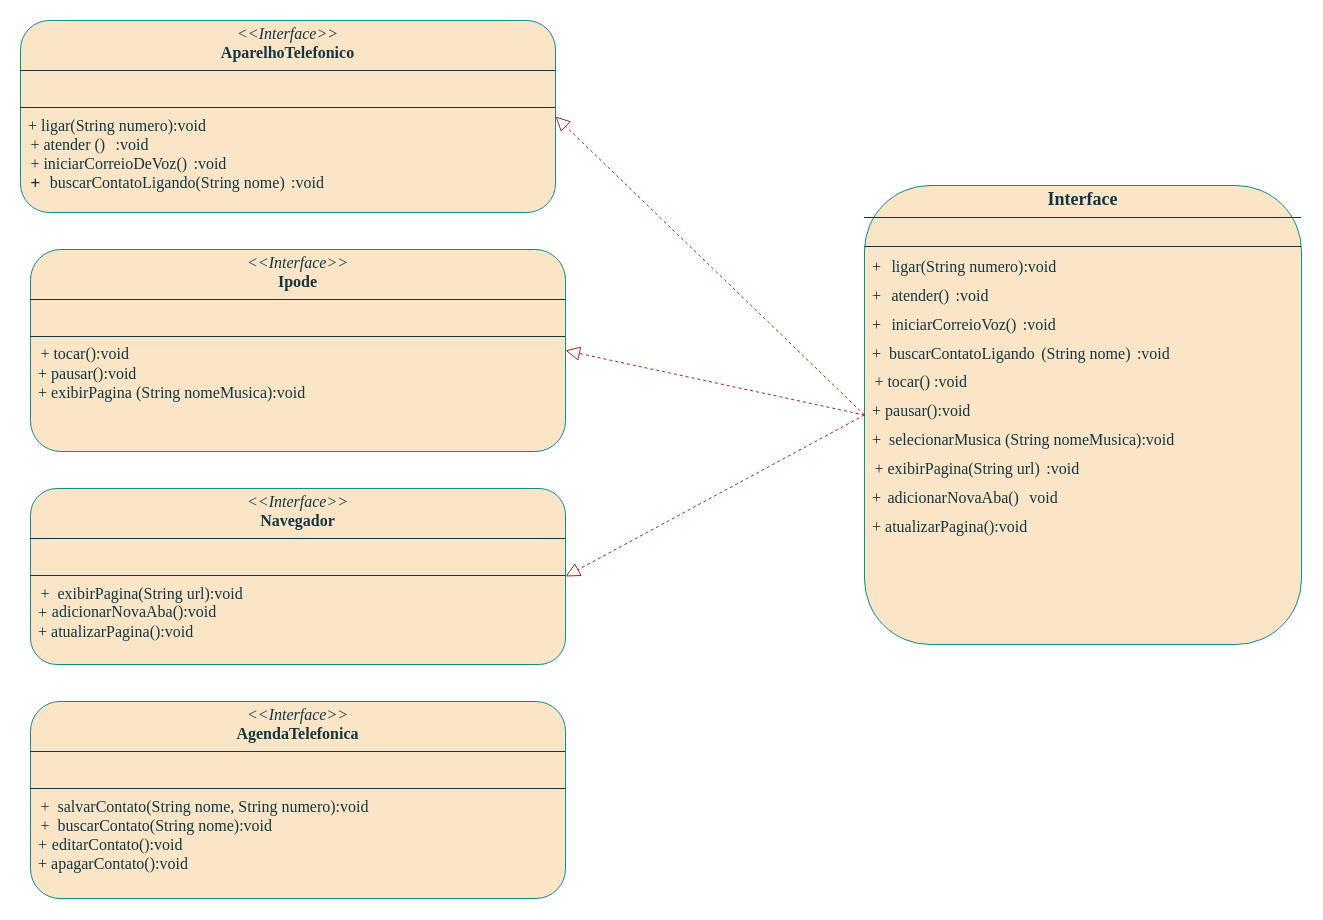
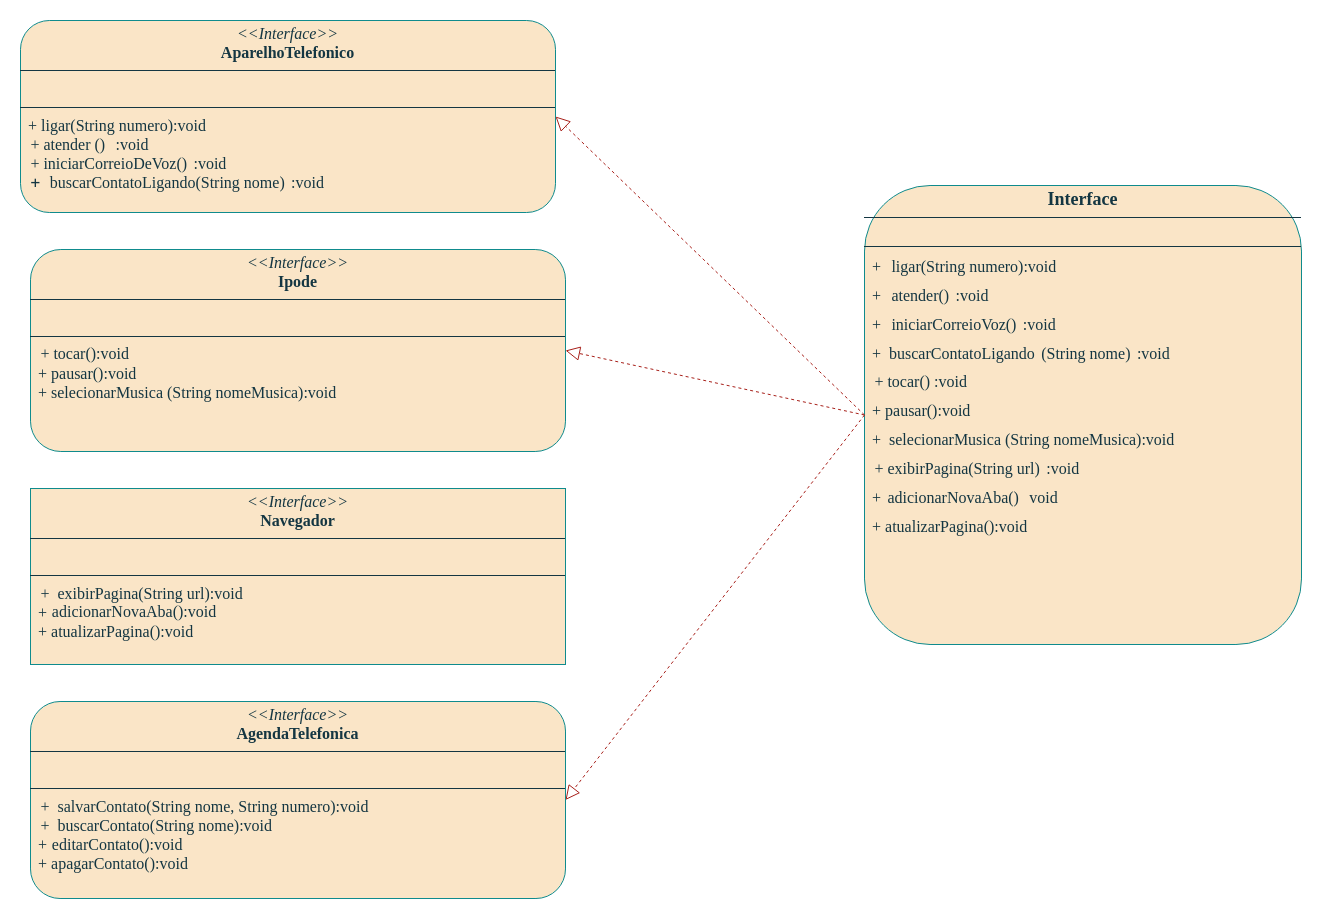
node "<<Interface>> Ipode + tocar():void + pausar():void + exibirPagina (String nomeMusica):void": label "<<Interface>> Ipode + tocar():void + pausar():void + exibirPagina (String nomeMusica):void" -> "<<Interface>> Ipode + tocar():void + pausar():void + selecionarMusica (String nomeMusica):void"
edge "Interface + ligar(String numero):void + atender():void + iniciarCorreioVoz():void + buscarContatoLigando(String nome):void + tocar() :void + pausar():void + selecionarMusica (String nomeMusica):void + exibirPagina(String url):void +adicionarNovaAba() void + atualizarPagina():void" -> "<<Interface>> Navegador + exibirPagina(String url):void +adicionarNovaAba():void + atualizarPagina():void": removed
node "<<Interface>> Navegador + exibirPagina(String url):void +adicionarNovaAba():void + atualizarPagina():void": shape rounded rectangle -> rectangle
edge "Interface + ligar(String numero):void + atender():void + iniciarCorreioVoz():void + buscarContatoLigando(String nome):void + tocar() :void + pausar():void + selecionarMusica (String nomeMusica):void + exibirPagina(String url):void +adicionarNovaAba() void + atualizarPagina():void" -> "<<Interface>> AgendaTelefonica + salvarContato(String nome, String numero):void + buscarContato(String nome):void +editarContato():void + apagarContato():void": added
